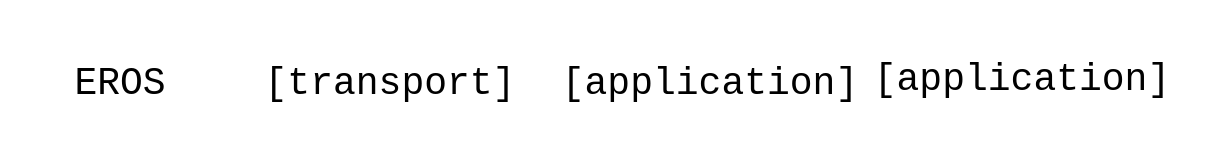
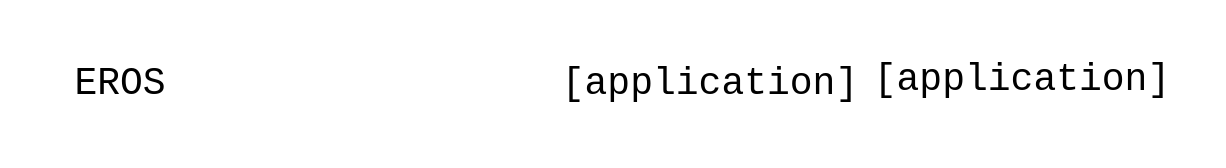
node "[transport]": removed
